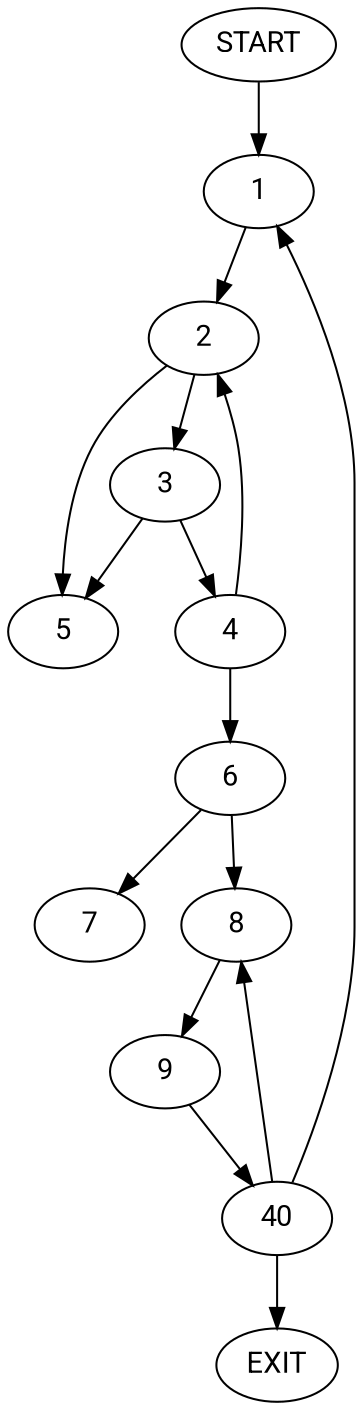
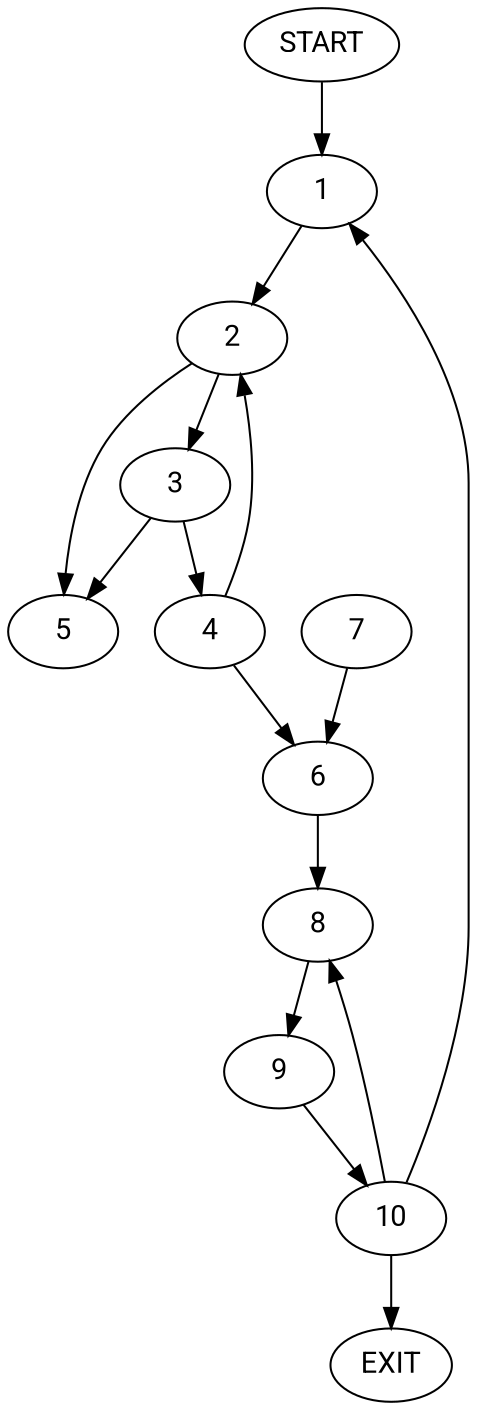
edge "6" -> "7": reversed
node "40": label "40" -> "10"
